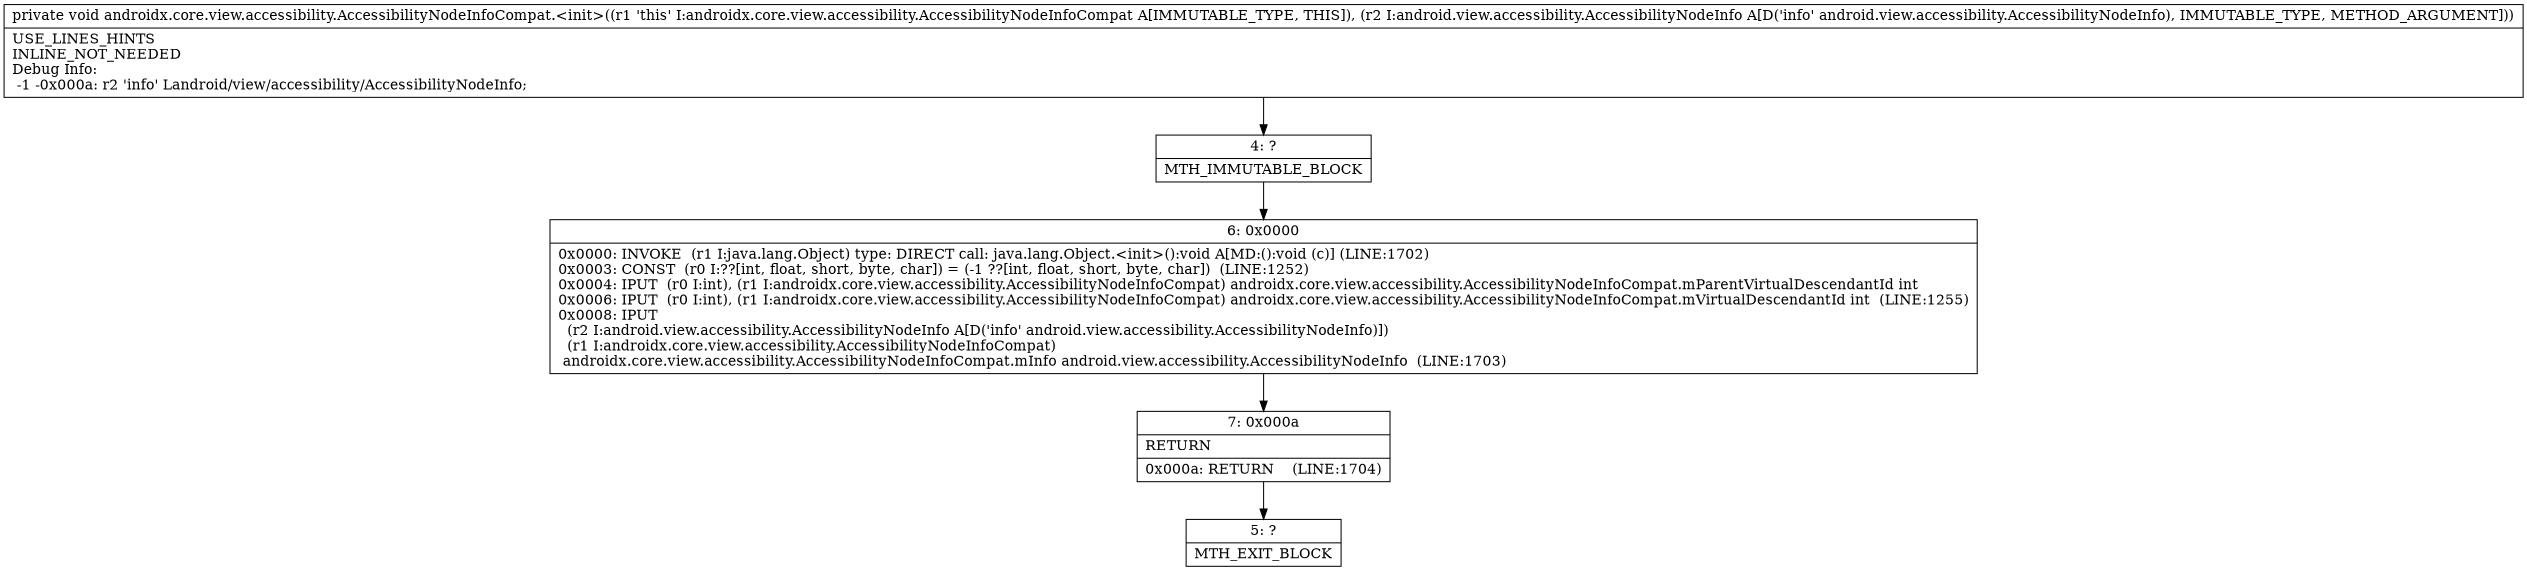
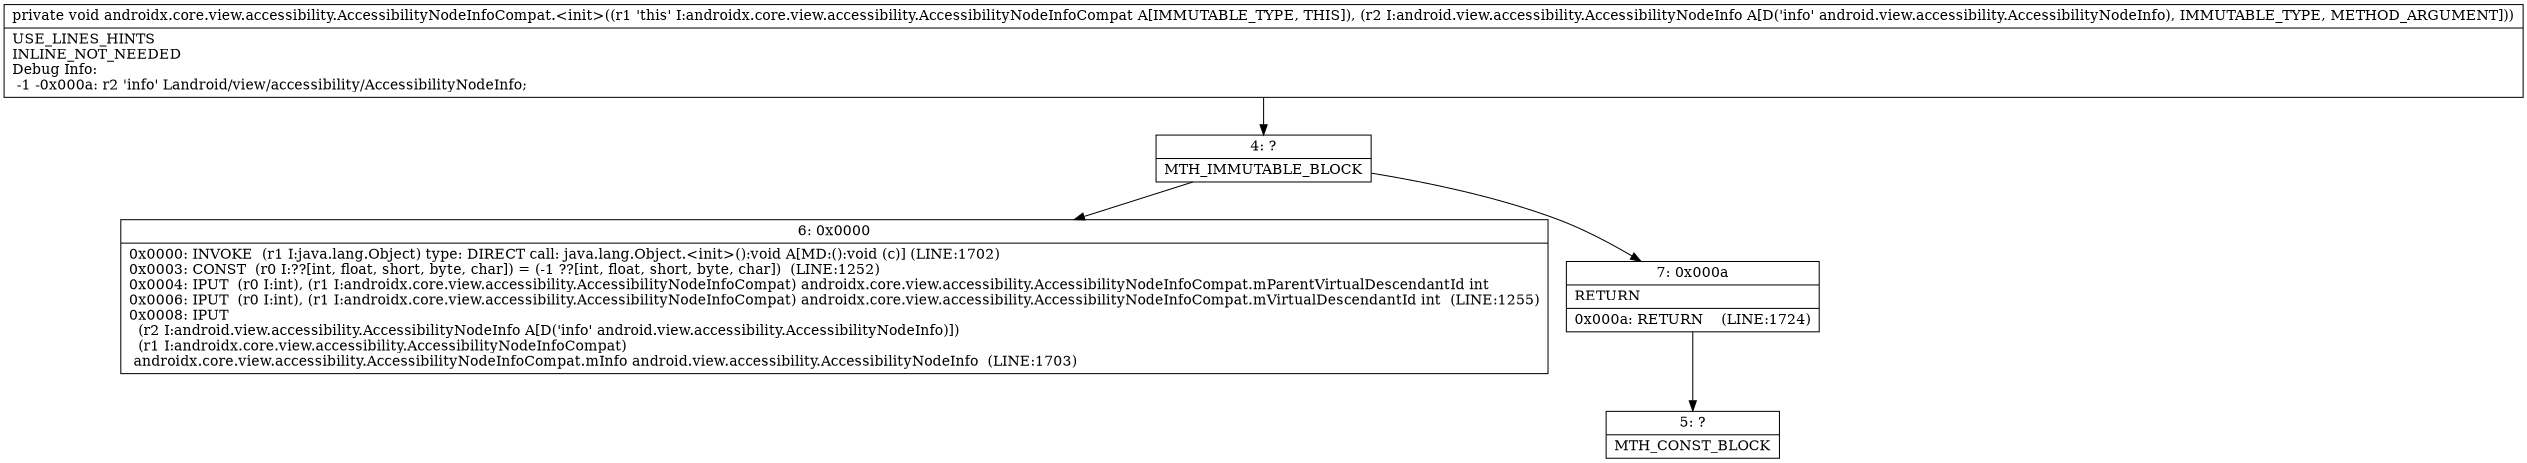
edge "6: 0x0000" -> "7: 0x000a": now "4: ?" -> "7: 0x000a"
node "7: 0x000a": text "0x000a: RETURN    (LINE:1704)" -> "0x000a: RETURN    (LINE:1724)"
node "5: ?": text "MTH_EXIT_BLOCK" -> "MTH_CONST_BLOCK"
